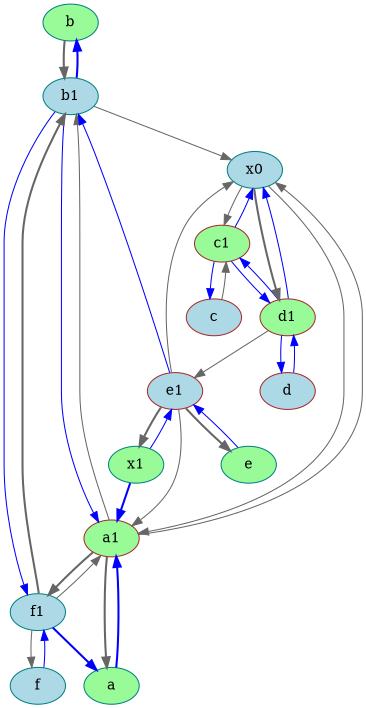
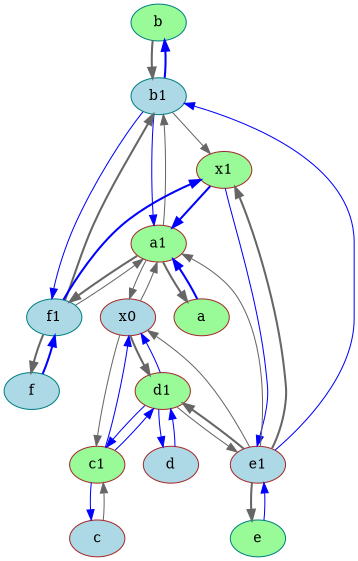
edge "b1" -> "x0": now "b1" -> "x1"
node "x0": color teal -> brown
edge "e1" -> "d1": added
node "x1": color teal -> brown
edge "f1" -> "f": style solid -> bold
edge "f1" -> "a": now "f1" -> "x1"
edge "f" -> "f1": style solid -> bold
node "a": color teal -> brown
